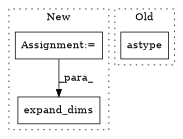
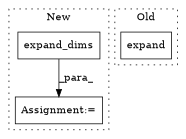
node "astype": label "astype" -> "expand"
edge "Assignment:=" -> "expand_dims": reversed
